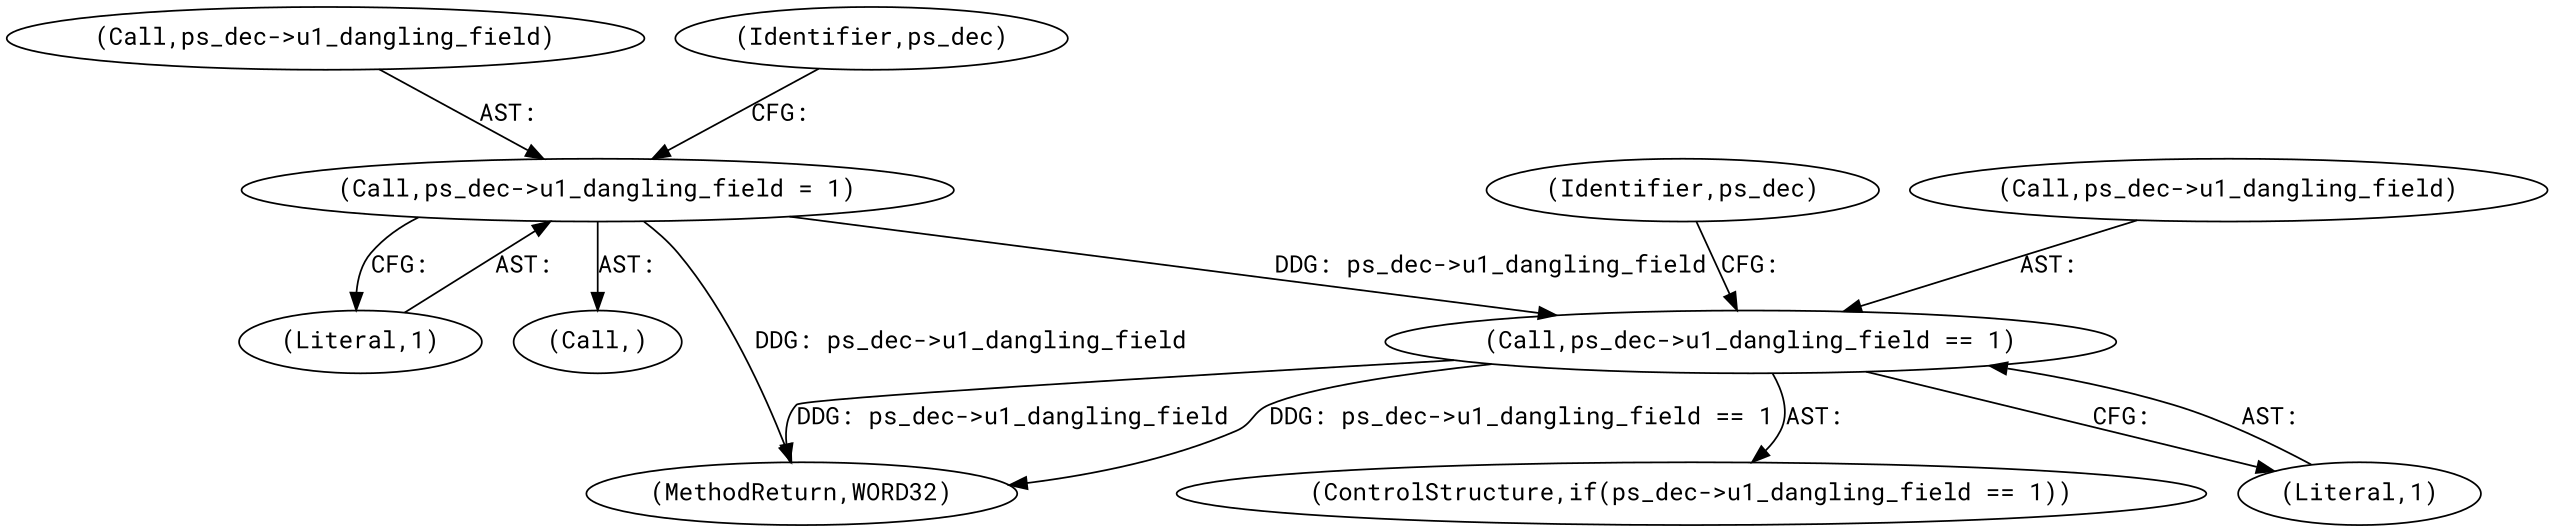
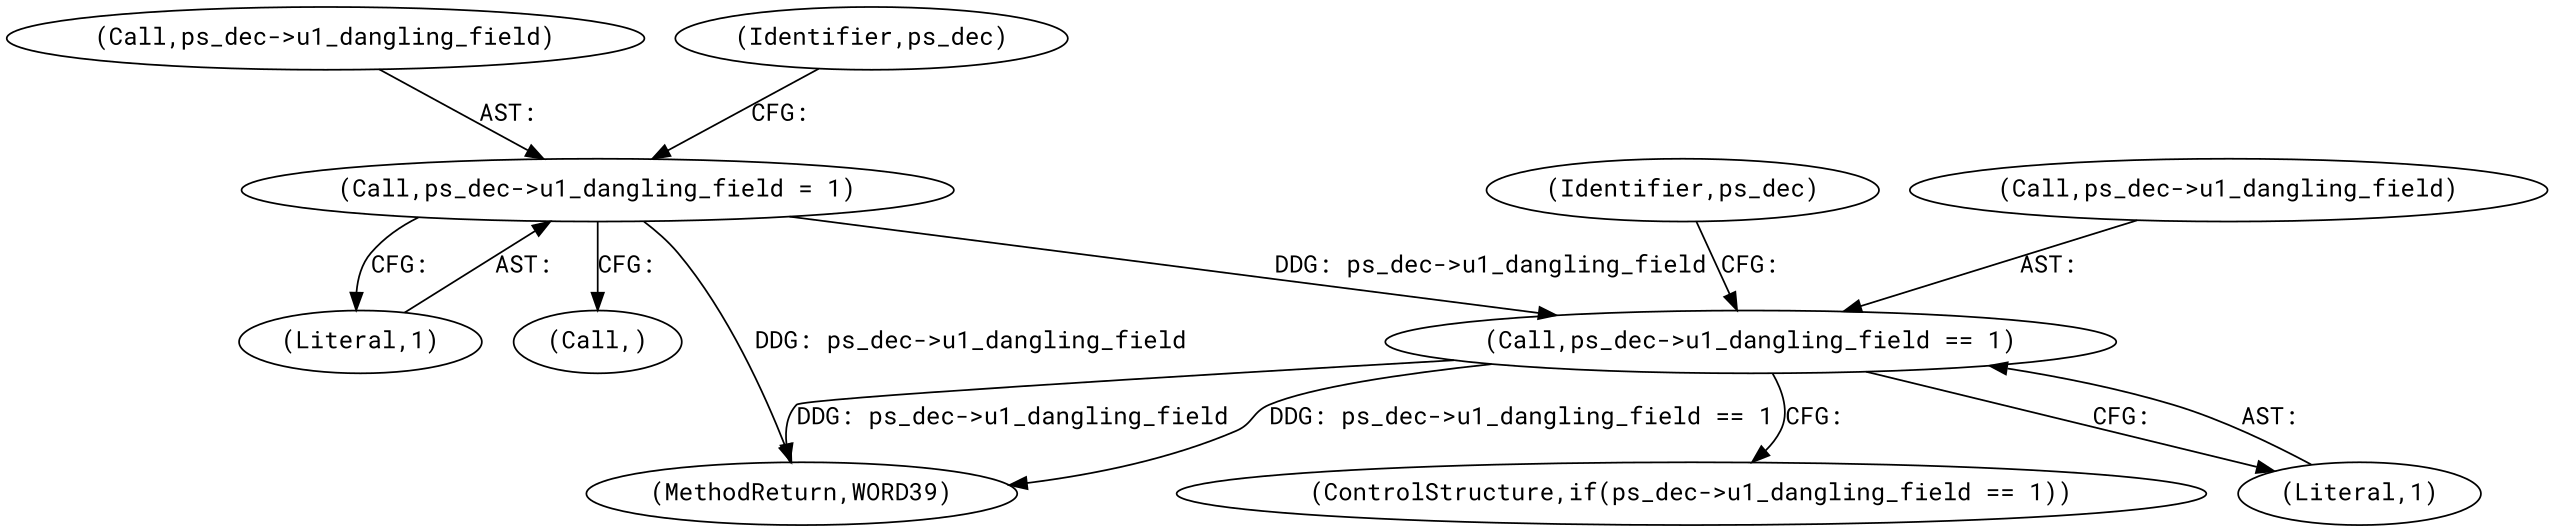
edge "(Call,ps_dec->u1_dangling_field = 1)" -> "(Call,)": label "AST: " -> "CFG: "
edge "(Call,ps_dec->u1_dangling_field == 1)" -> "(ControlStructure,if(ps_dec->u1_dangling_field == 1))": label "AST: " -> "CFG: "
node "(MethodReturn,WORD32)": label "(MethodReturn,WORD32)" -> "(MethodReturn,WORD39)"
